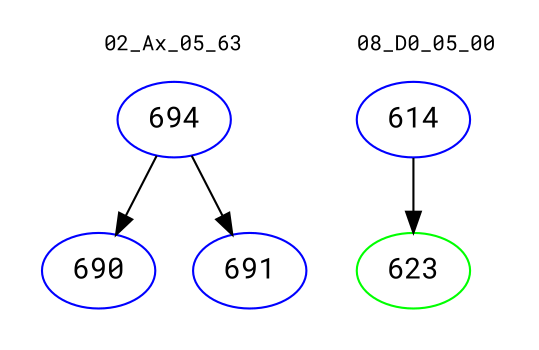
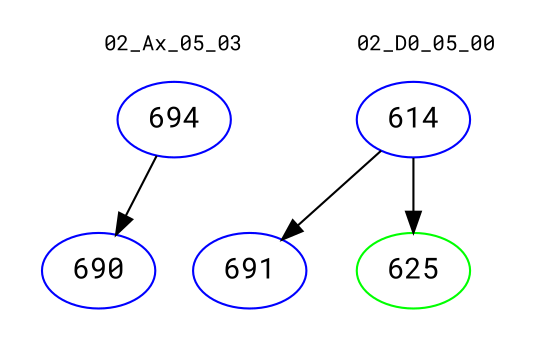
cluster "02_Ax_05_63": label "02_Ax_05_63" -> "02_Ax_05_03"
cluster "08_D0_05_00": label "08_D0_05_00" -> "02_D0_05_00"
edge "694" -> "691": now "614" -> "691"
node "623": label "623" -> "625"
